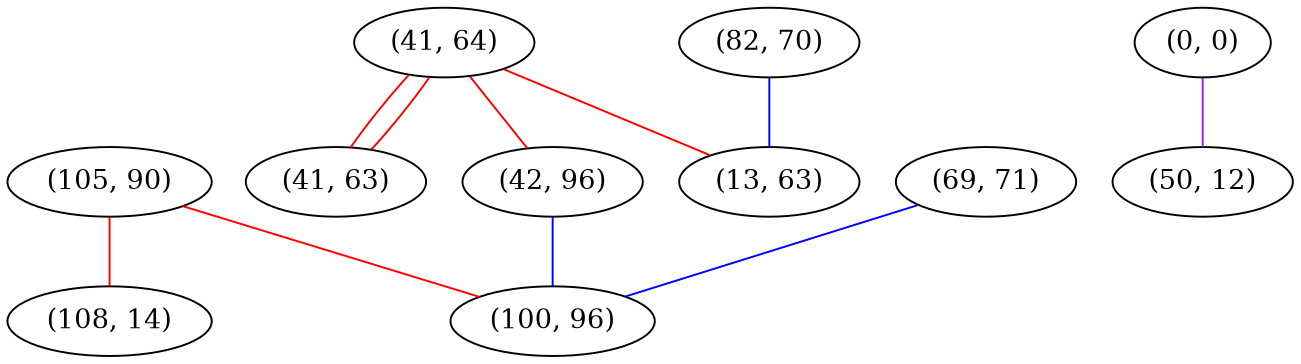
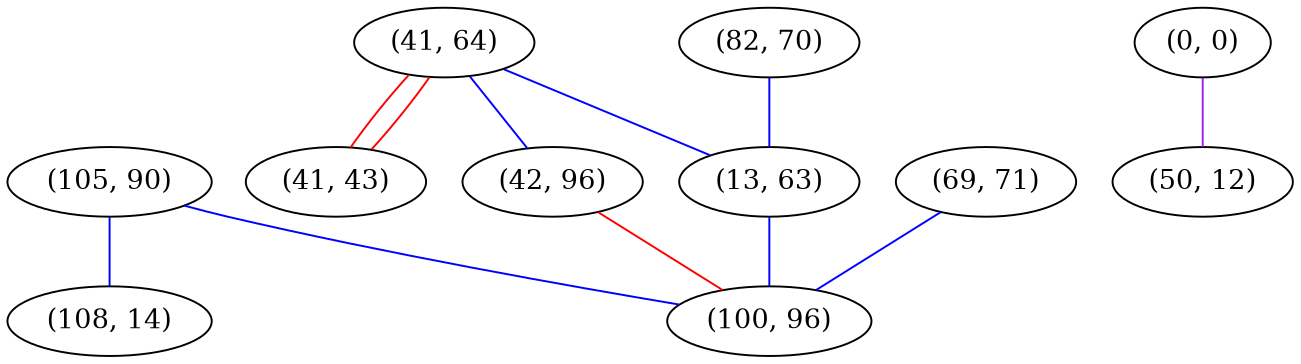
edge "(41, 64)" -- "(42, 96)": color red -> blue
edge "(41, 64)" -- "(13, 63)": color red -> blue
node "(41, 63)": label "(41, 63)" -> "(41, 43)"
edge "(105, 90)" -- "(100, 96)": color red -> blue
edge "(105, 90)" -- "(108, 14)": color red -> blue
edge "(42, 96)" -- "(100, 96)": color blue -> red
edge "(13, 63)" -- "(100, 96)": added
